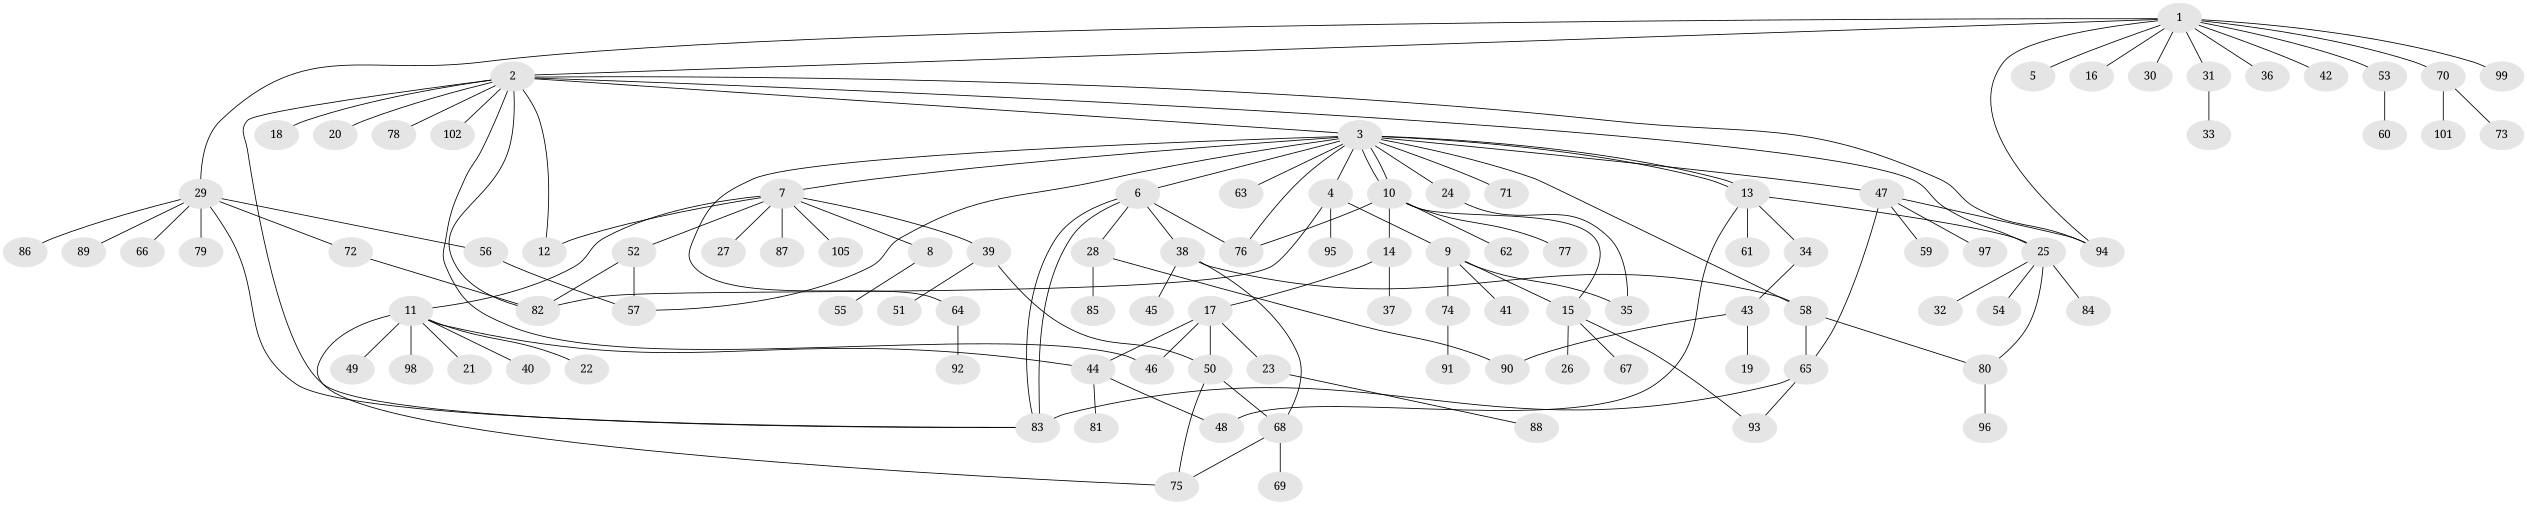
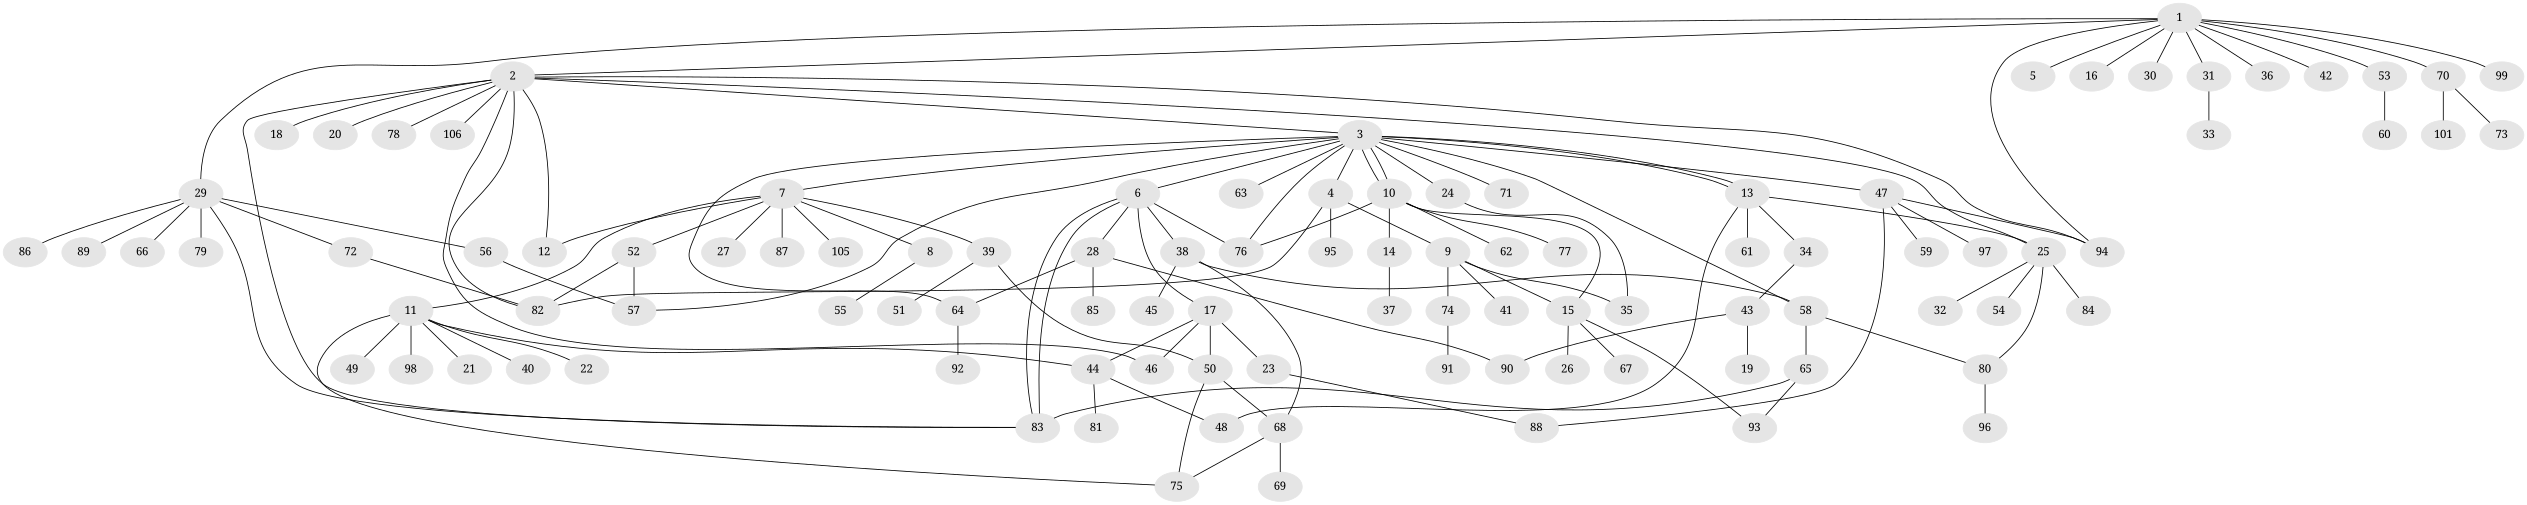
node "102": label "102" -> "106"
edge "28" -- "64": added
edge "47" -- "65": now "47" -- "88"
edge "14" -- "17": now "6" -- "17"
